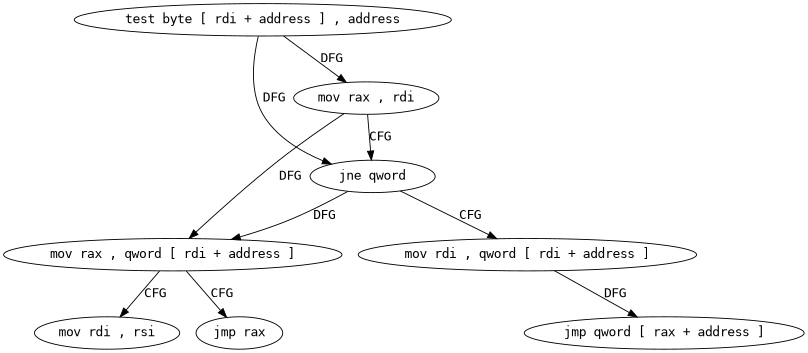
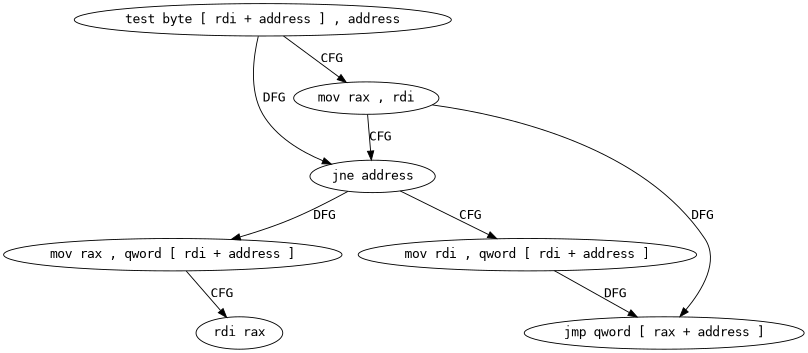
edge "test byte [ rdi + address ] , address" -> "mov rax , rdi": label "DFG" -> "CFG"
edge "mov rax , rdi" -> "mov rax , qword [ rdi + address ]": now "mov rax , rdi" -> "jmp qword [ rax + address ]"
node "jne qword": label "jne qword" -> "jne address"
node "mov rdi , rsi": removed
node "jmp rax": label "jmp rax" -> "rdi rax"
